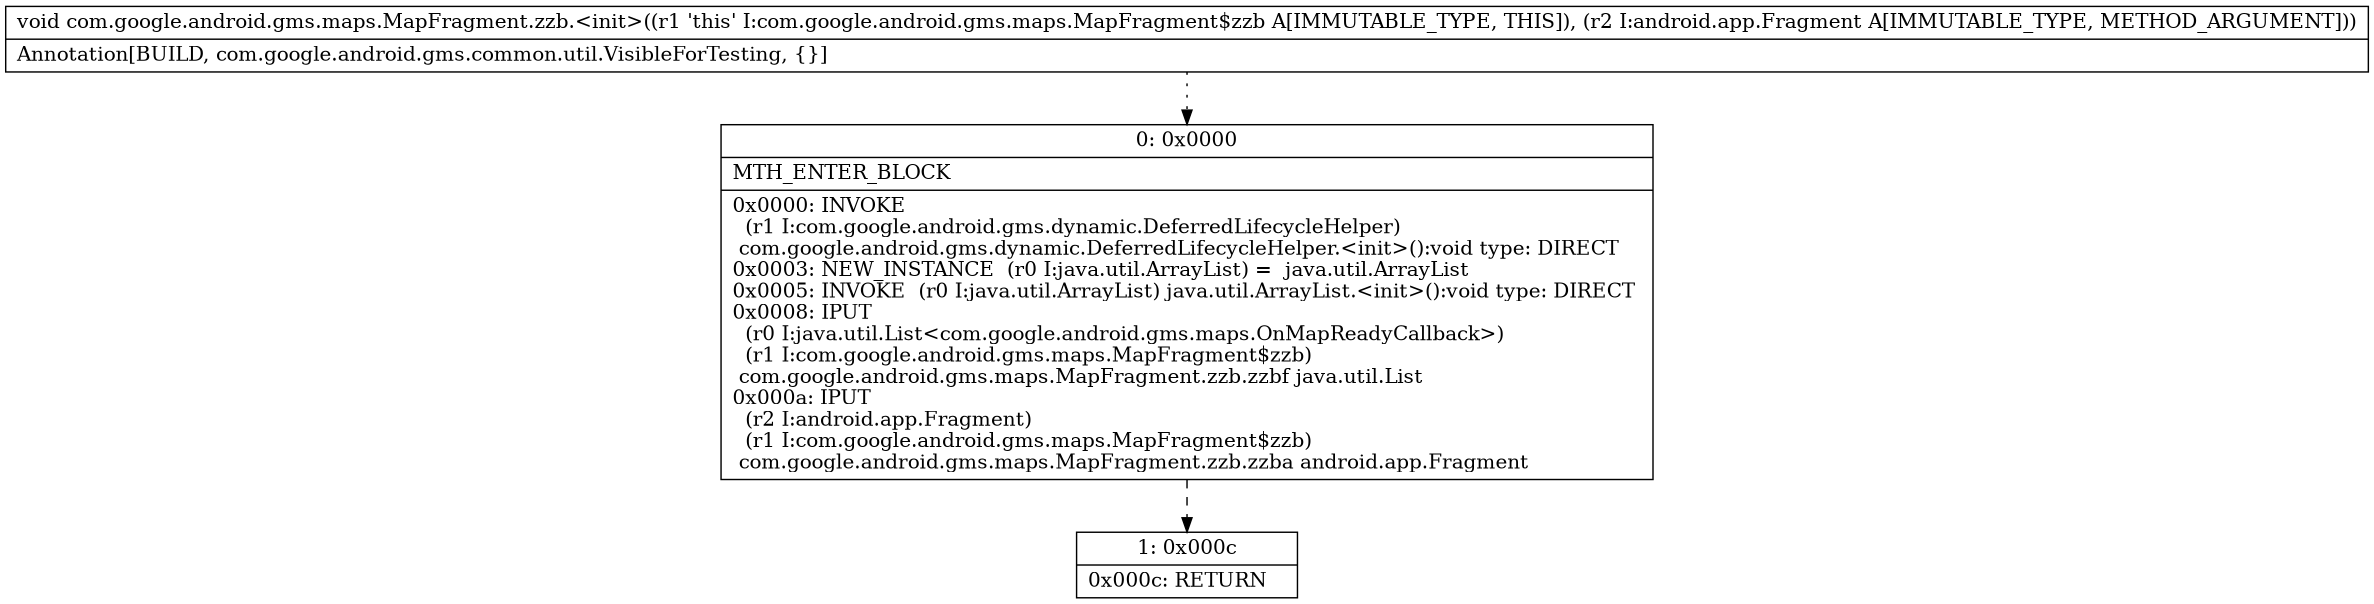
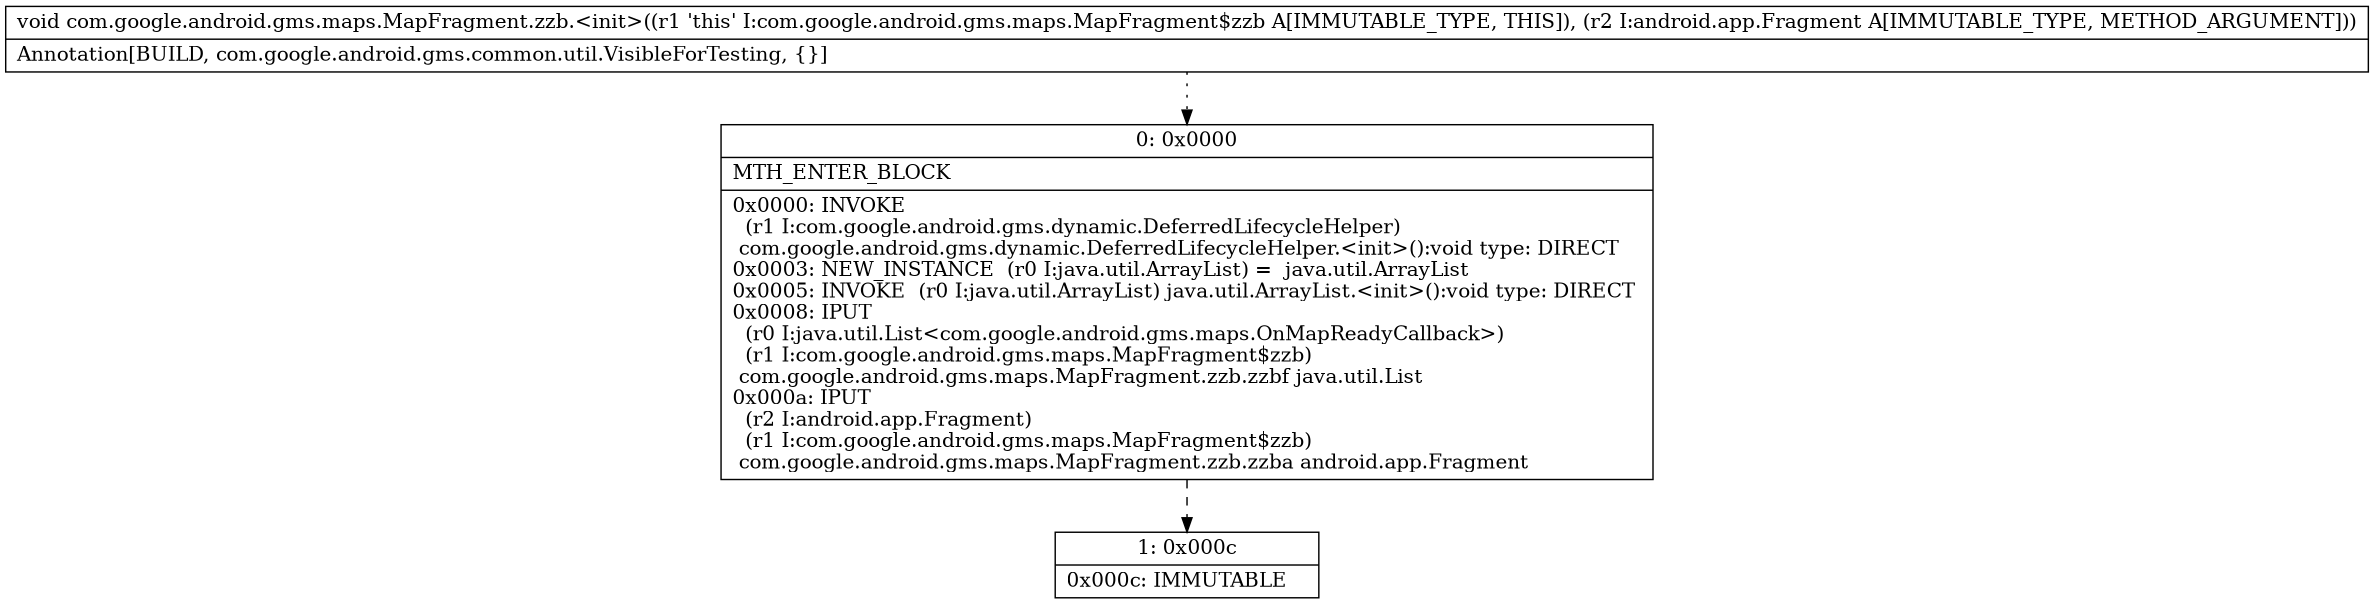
node "1: 0x000c": text "0x000c: RETURN" -> "0x000c: IMMUTABLE"
